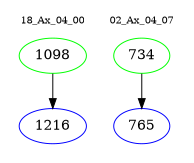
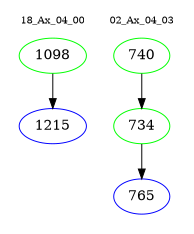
cluster "02_Ax_04_07": label "02_Ax_04_07" -> "02_Ax_04_03"
node "740": added
node "1216": label "1216" -> "1215"
